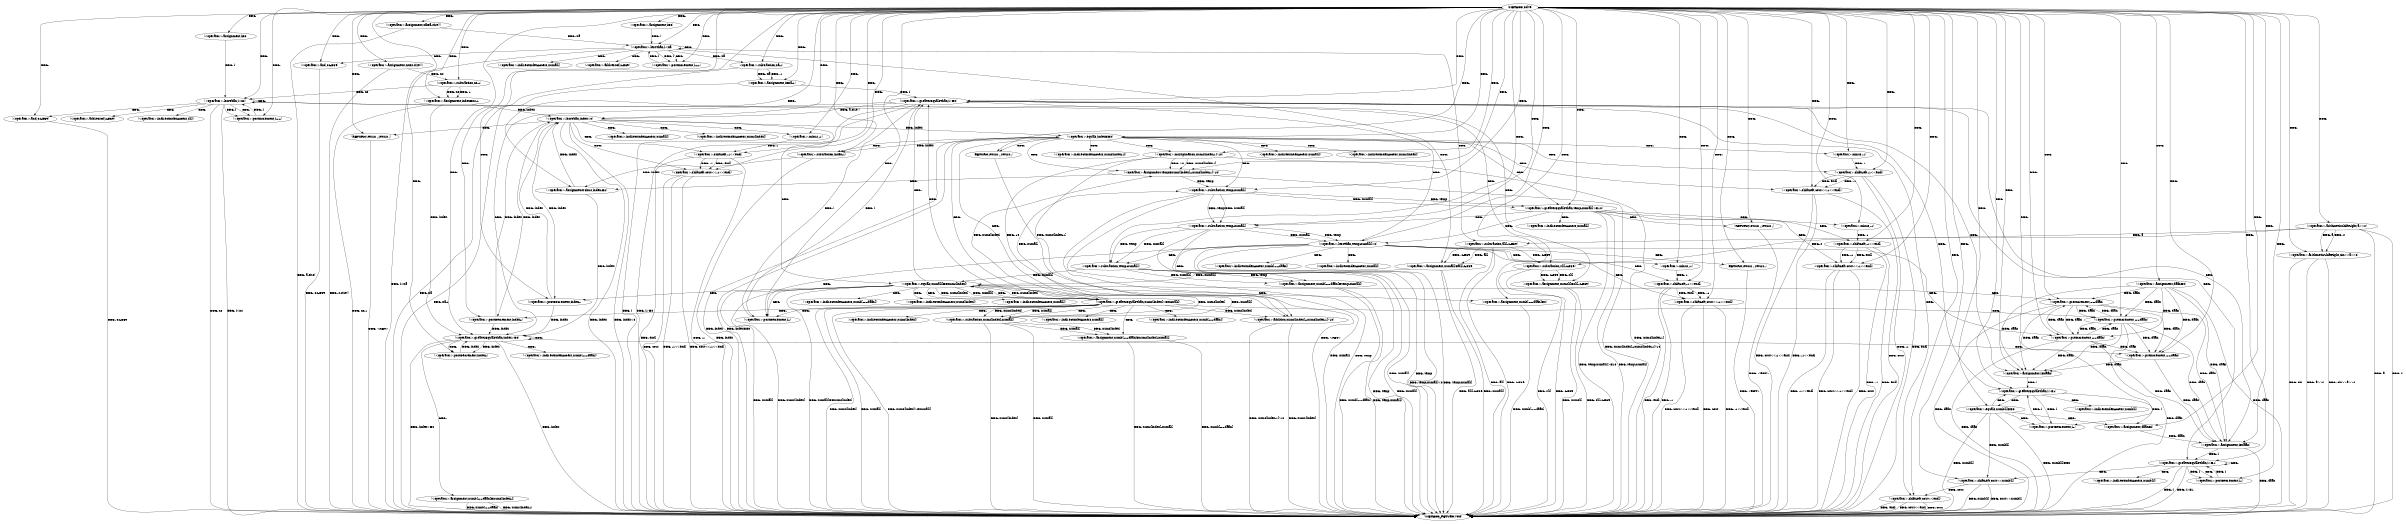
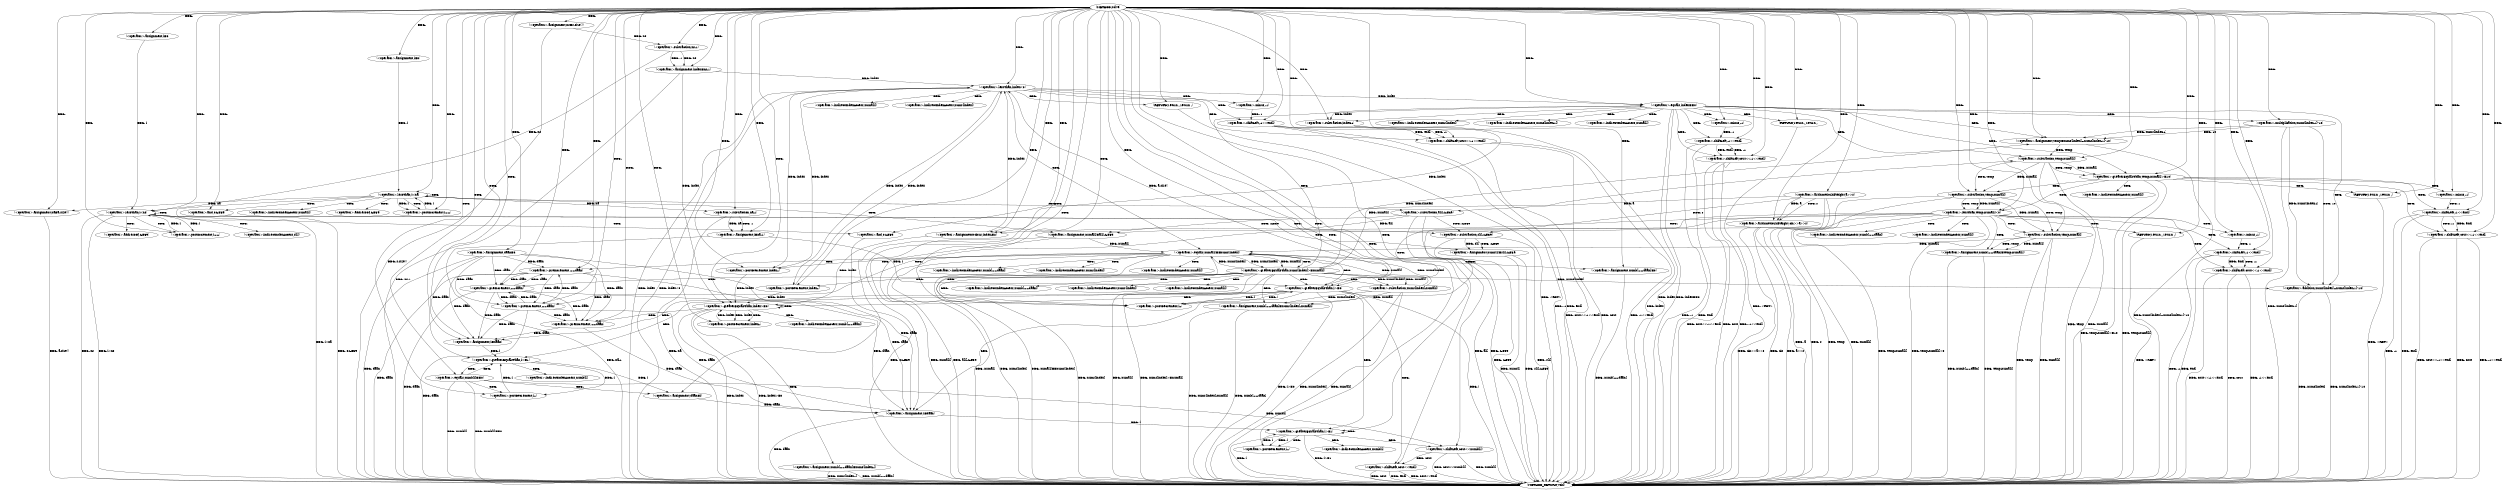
edge "(<operator>.assignment,na=a.size())" -> "(<operator>.lessThan,i<na)": reversed
edge "(<operator>.assignment,temp=nums[index]+nums[index-1]*10)" -> "(<operator>.assignmentMinus,index-=2)": now "(<operator>.lessThan,temp-numa[i]<0)" -> "(<operator>.assignmentMinus,index-=2)"
